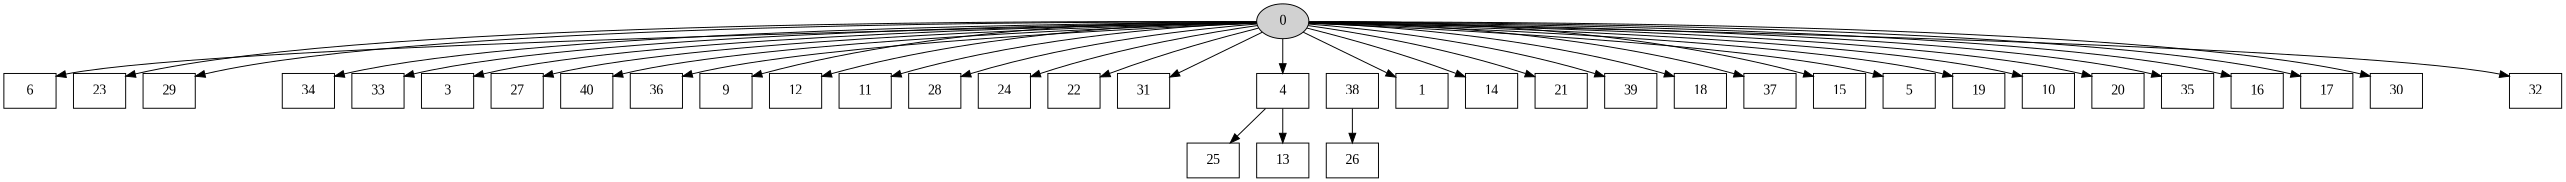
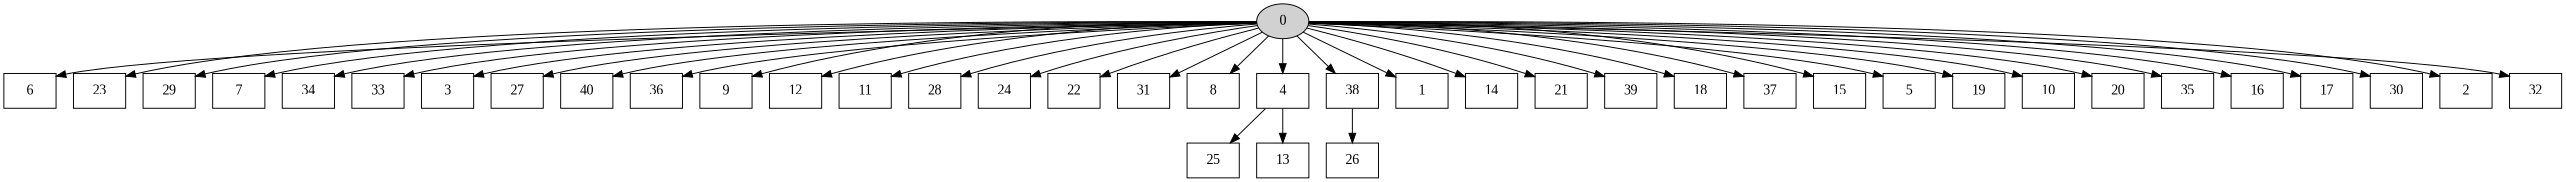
edge "0" -> "38": added
node "7": added
node "8": added
node "2": added
